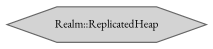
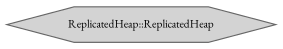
node "Realm::ReplicatedHeap": label "Realm::ReplicatedHeap" -> "ReplicatedHeap::ReplicatedHeap"
